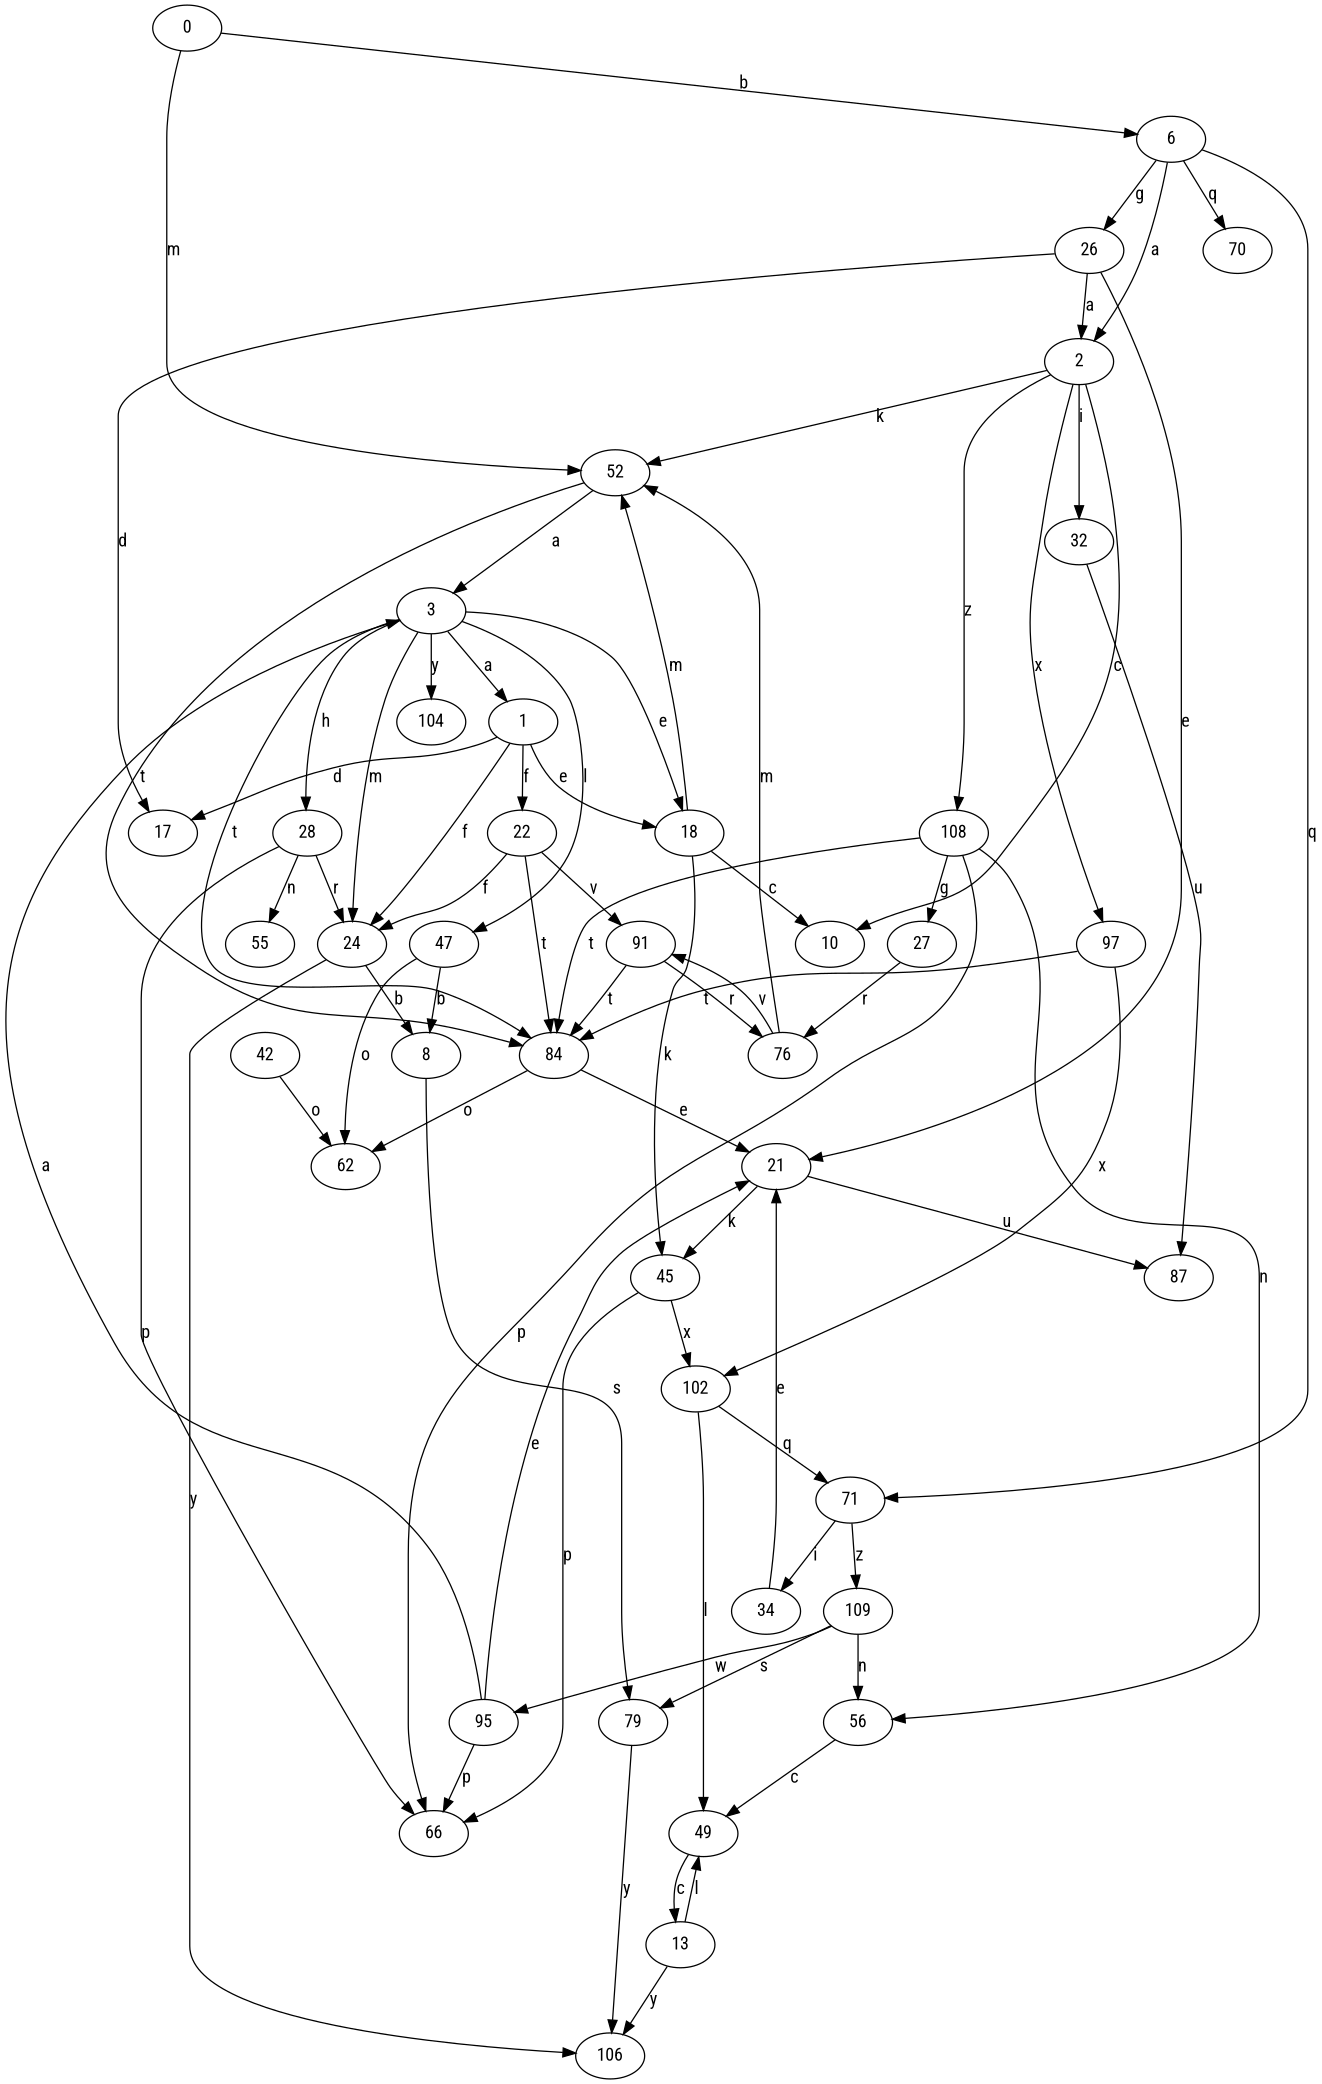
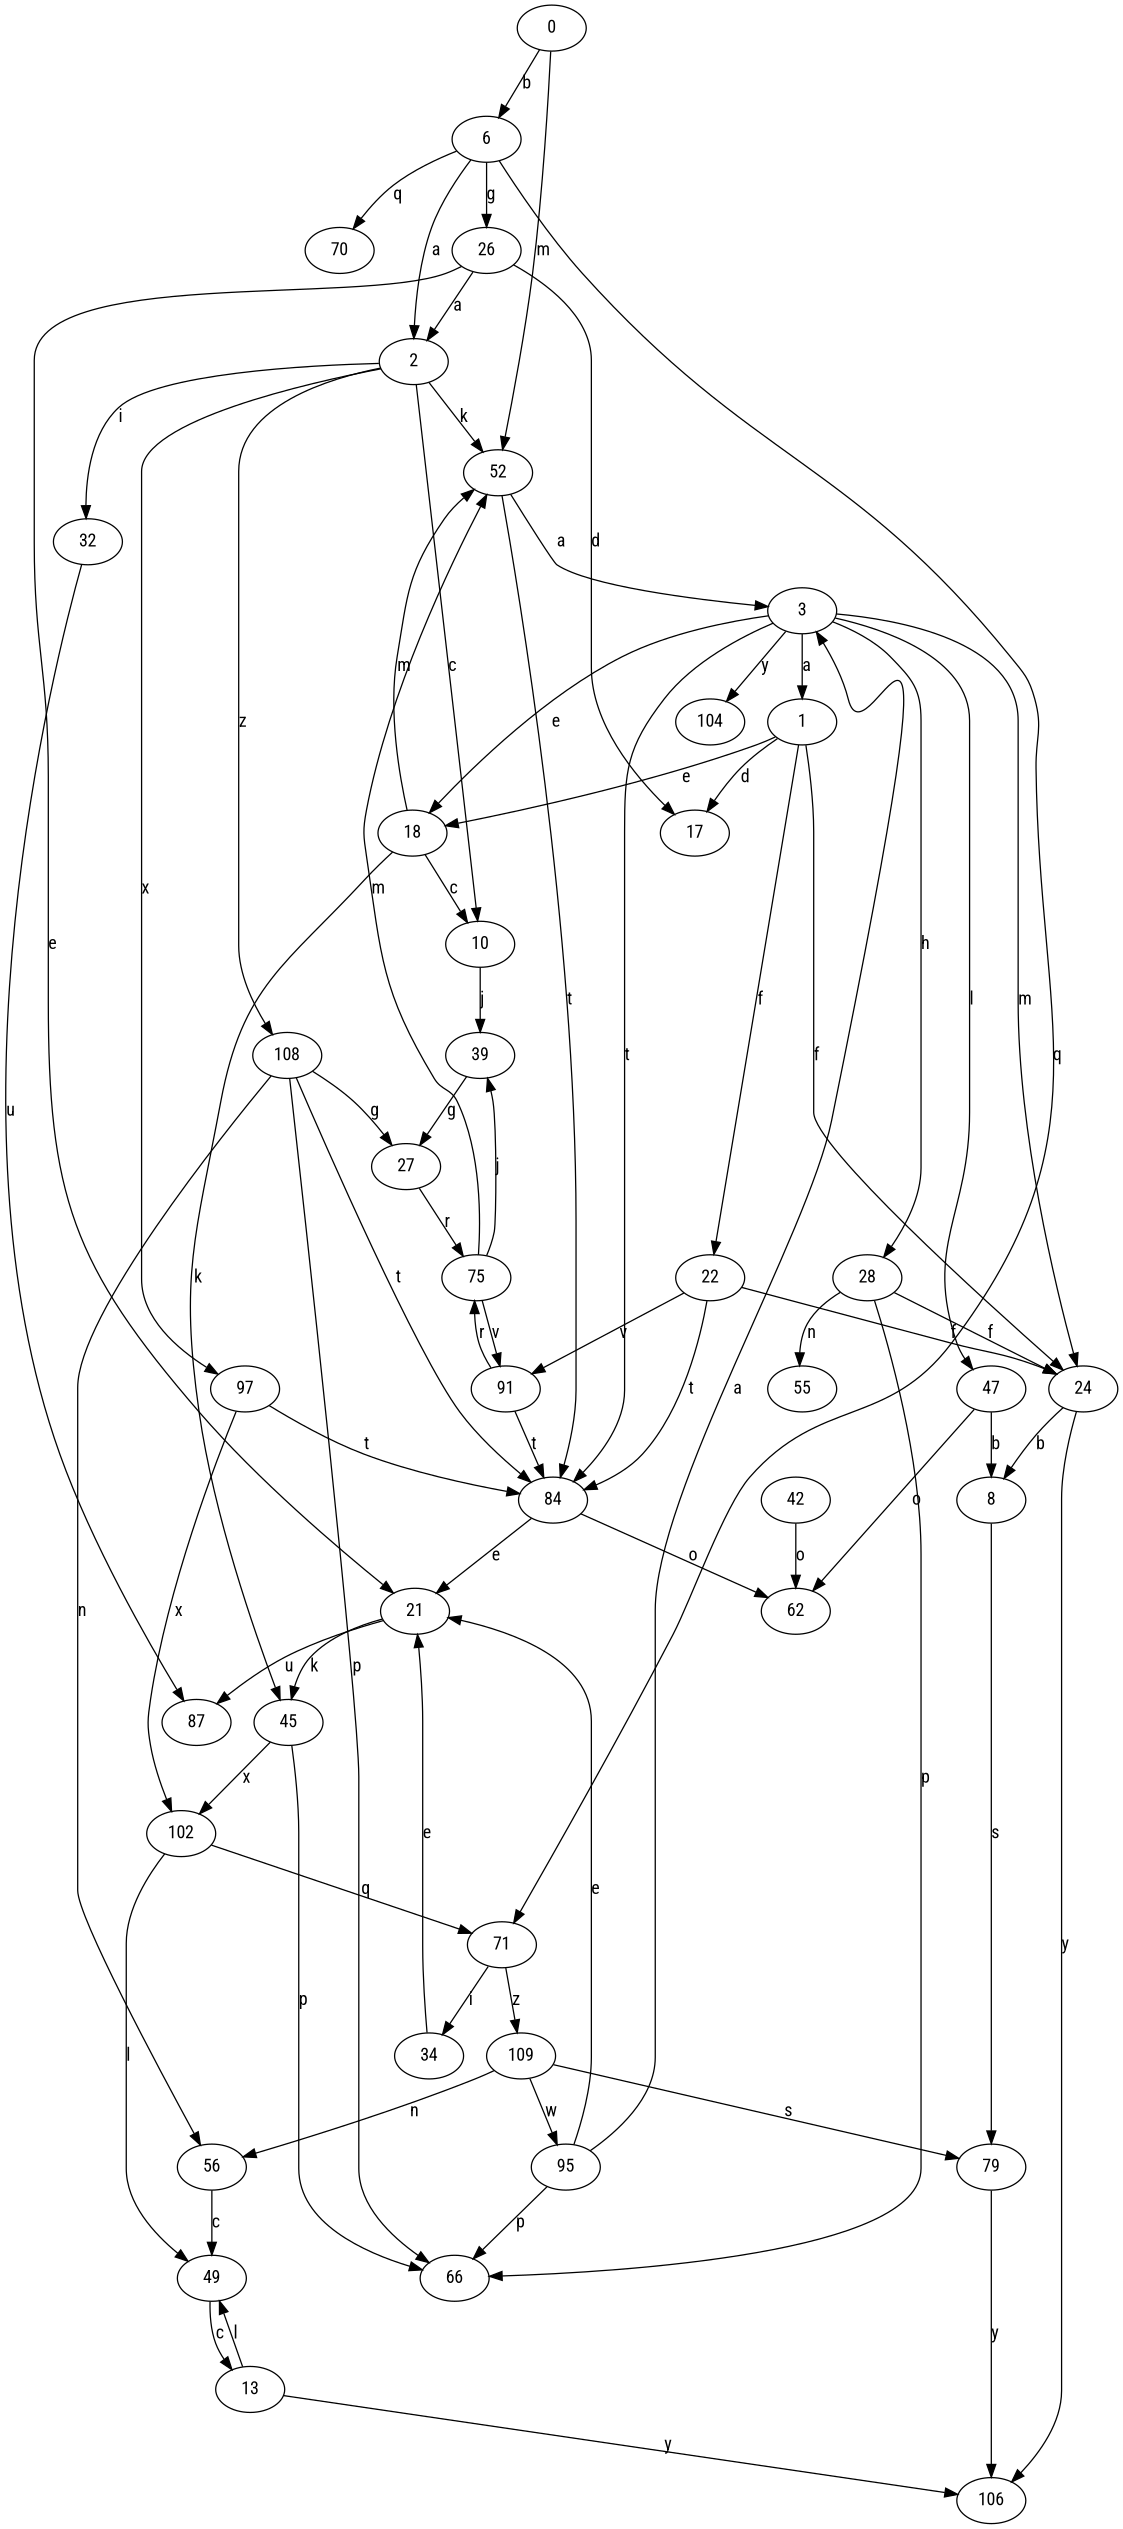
edge "28" -> "24": label "r" -> "f"
node "39": added
node "76": label "76" -> "75"
